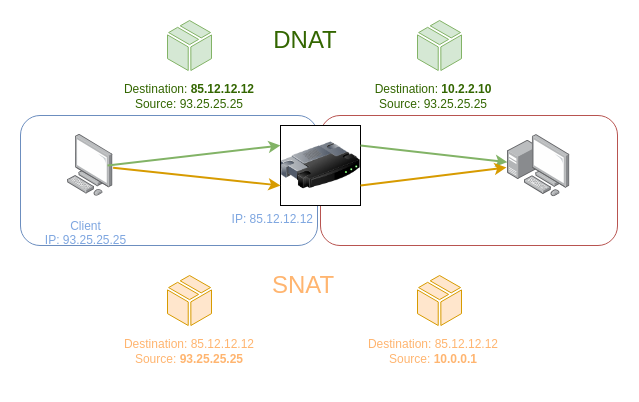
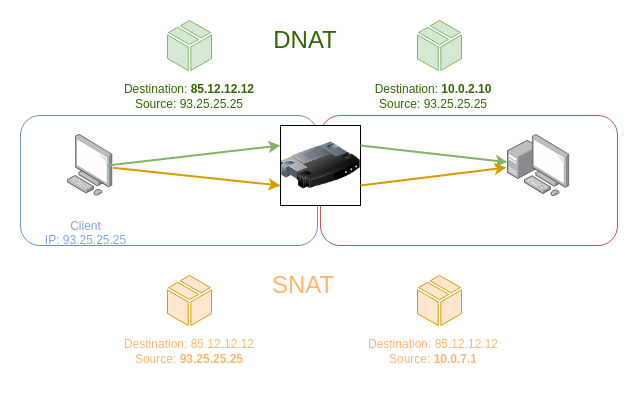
node "Destination: 10.2.2.10 Source: 93.25.25.25": label "Destination: 10.2.2.10 Source: 93.25.25.25" -> "Destination: 10.0.2.10 Source: 93.25.25.25"
node "IP: 85.12.12.12": removed
node "Destination: 85.12.12.12 Source: 10.0.0.1": label "Destination: 85.12.12.12 Source: 10.0.0.1" -> "Destination: 85.12.12.12 Source: 10.0.7.1"
